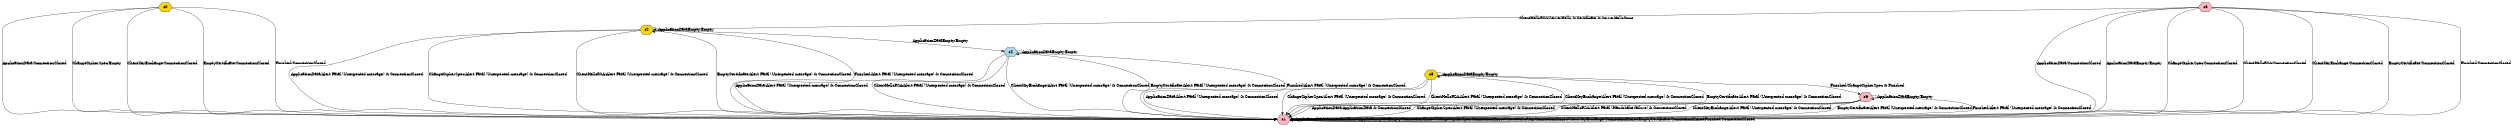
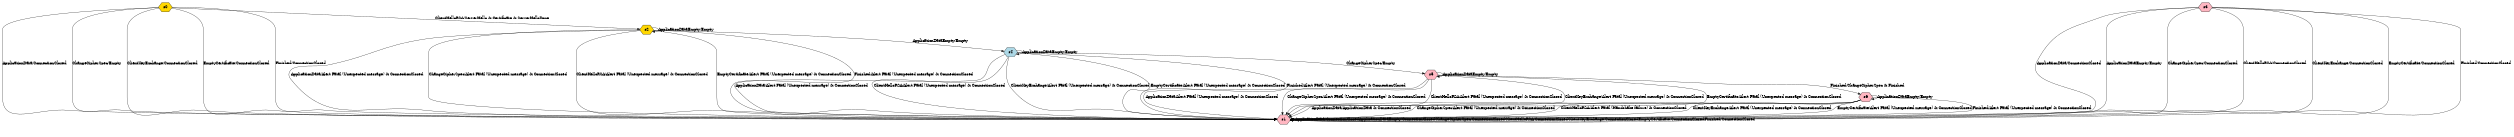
edge "s3" -> "s2": now "s0" -> "s2"
edge "s4" -> "s5": added, label "ChangeCipherSpec/Empty"
node "s5": fillcolor gold -> lightpink
